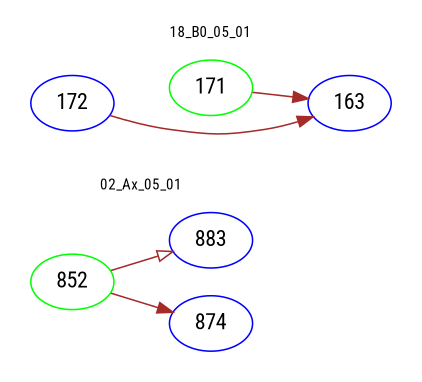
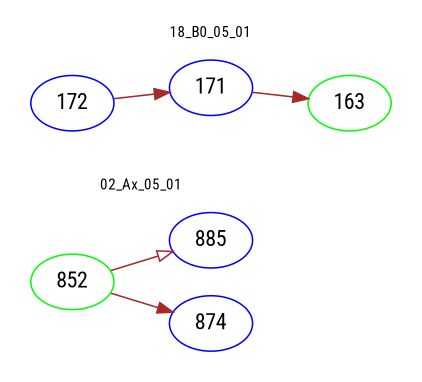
node "171": color green -> blue
node "163": color blue -> green
edge "172" -> "163": now "172" -> "171"
node "883": label "883" -> "885"
